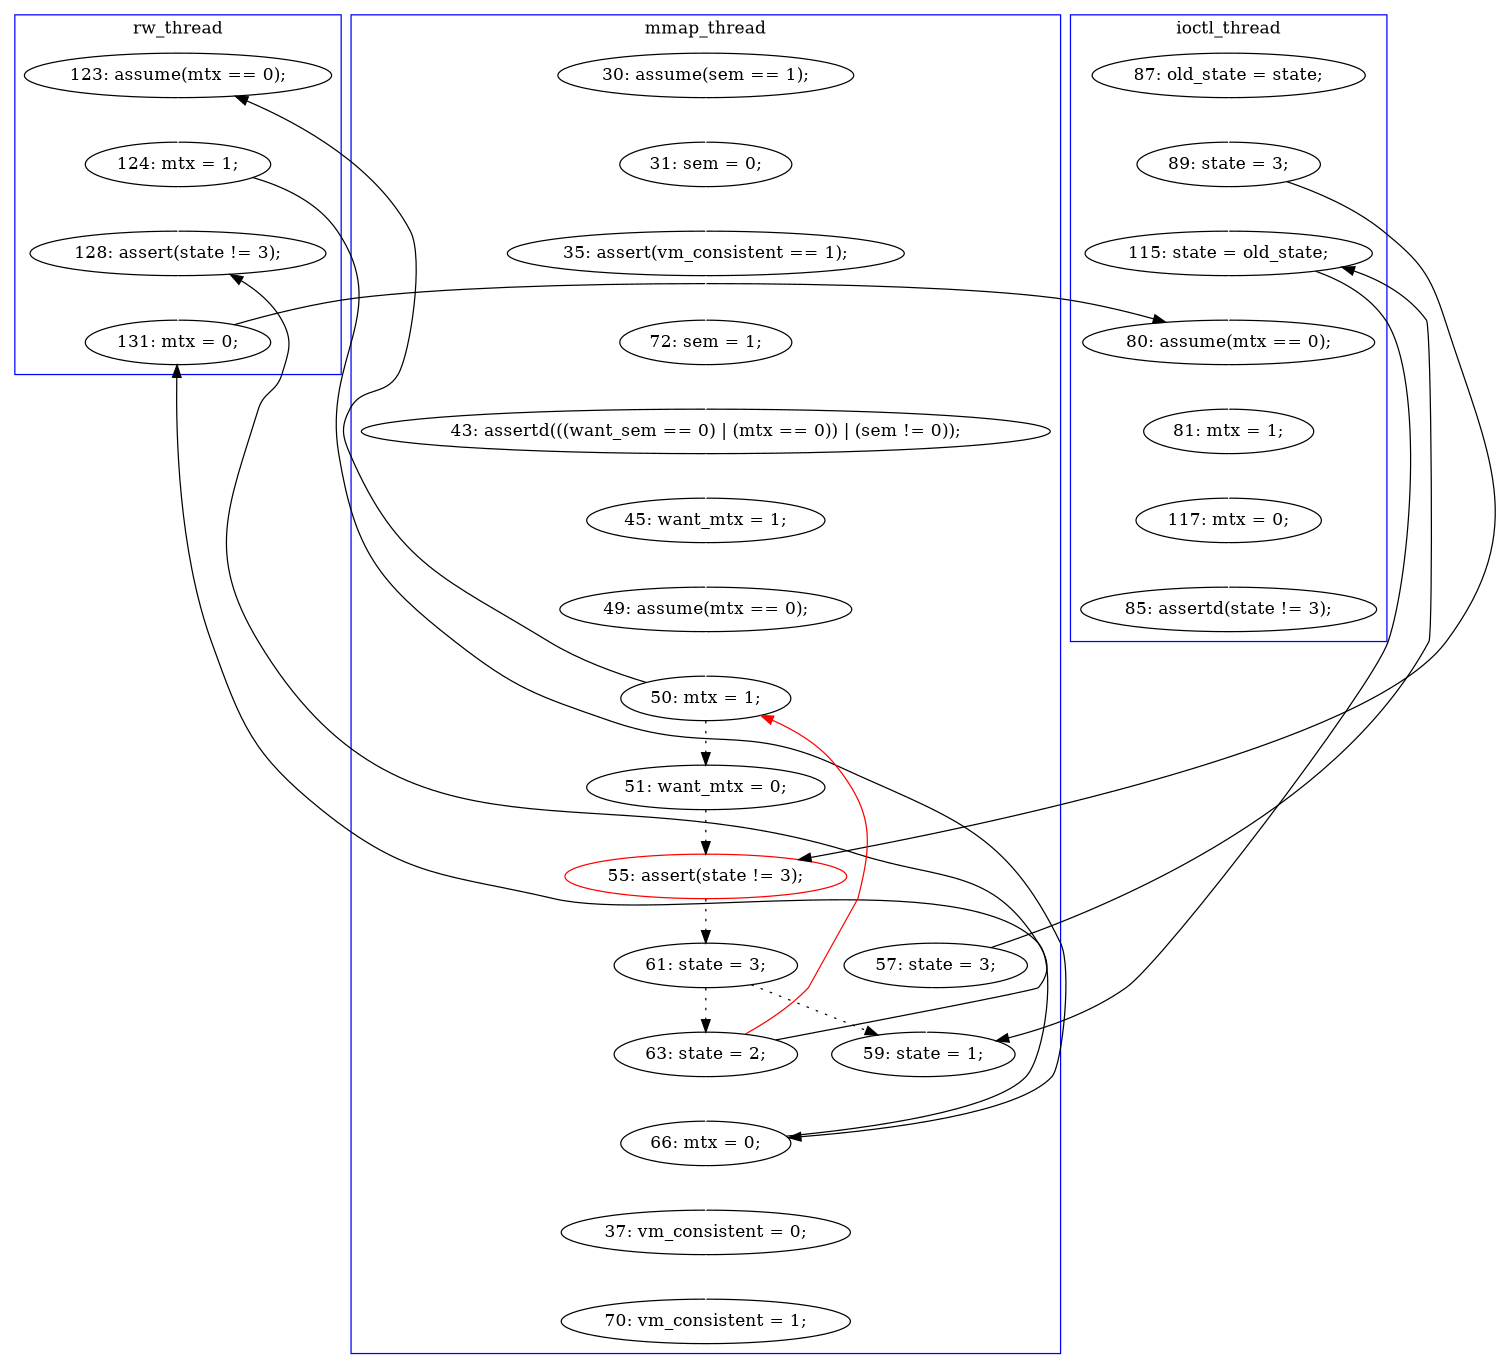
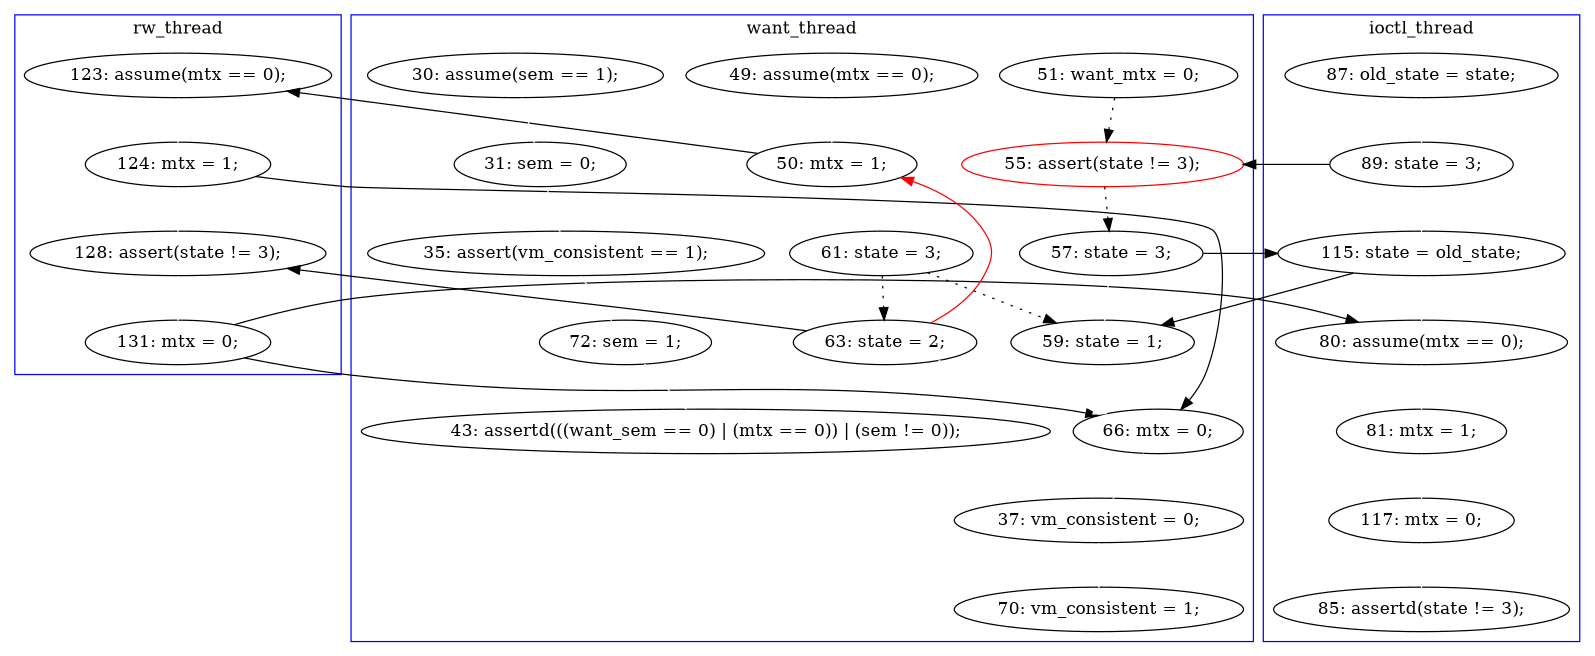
cluster "mmap_thread": label "mmap_thread" -> "want_thread"
node "45: want_mtx = 1;": removed
edge "50: mtx = 1;" -> "51: want_mtx = 0;": removed
edge "66: mtx = 0;" -> "131: mtx = 0;": reversed
edge "55: assert(state != 3);" -> "61: state = 3;": now "55: assert(state != 3);" -> "57: state = 3;"
